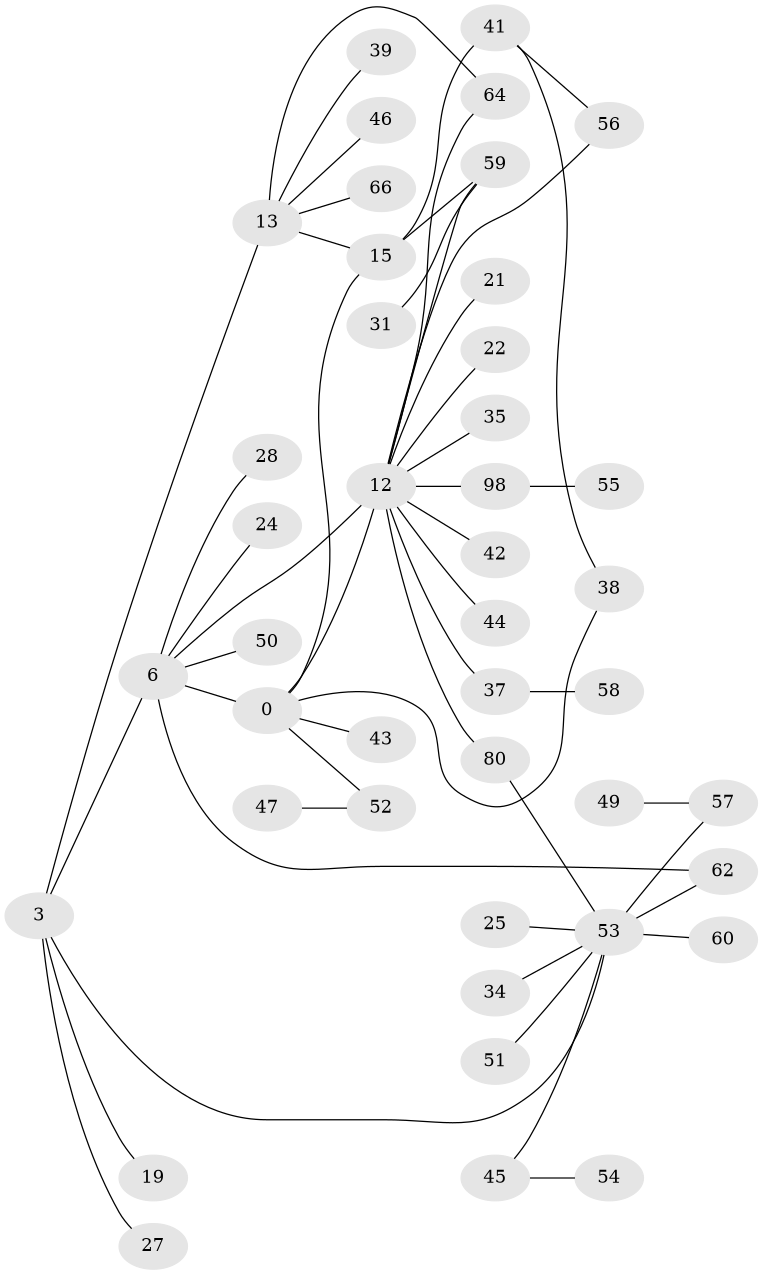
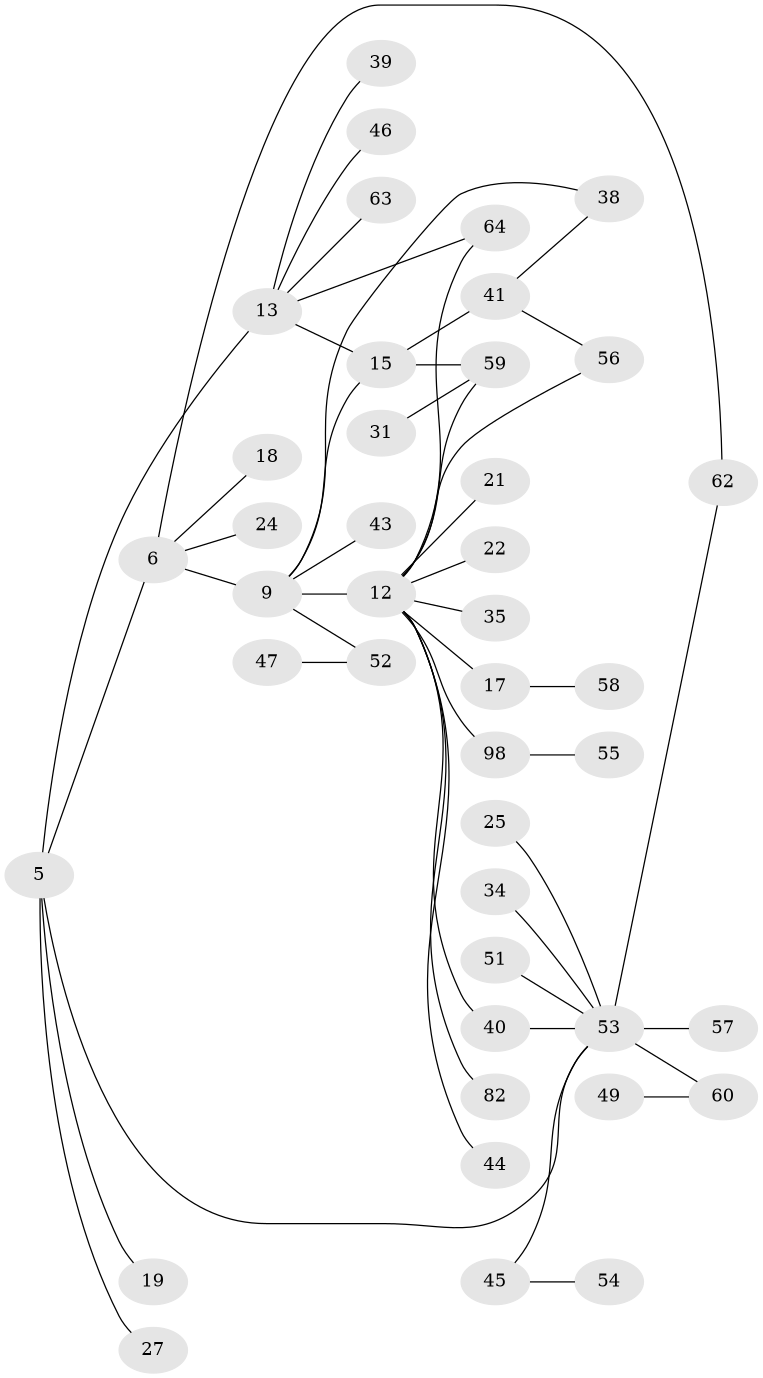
node "66": label "66" -> "63"
node "28": label "28" -> "18"
node "42": label "42" -> "82"
edge "12" -- "6": removed
node "50": removed
node "37": label "37" -> "17"
node "0": label "0" -> "9"
node "80": label "80" -> "40"
edge "49" -- "57": now "49" -- "60"
node "3": label "3" -> "5"
